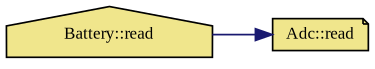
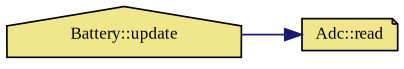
node "Battery::read": label "Battery::read" -> "Battery::update"
